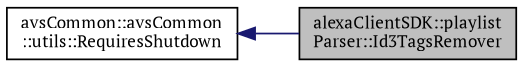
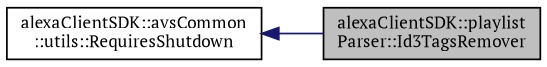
node "avsCommon::avsCommon ::utils::RequiresShutdown": label "avsCommon::avsCommon ::utils::RequiresShutdown" -> "alexaClientSDK::avsCommon ::utils::RequiresShutdown"
